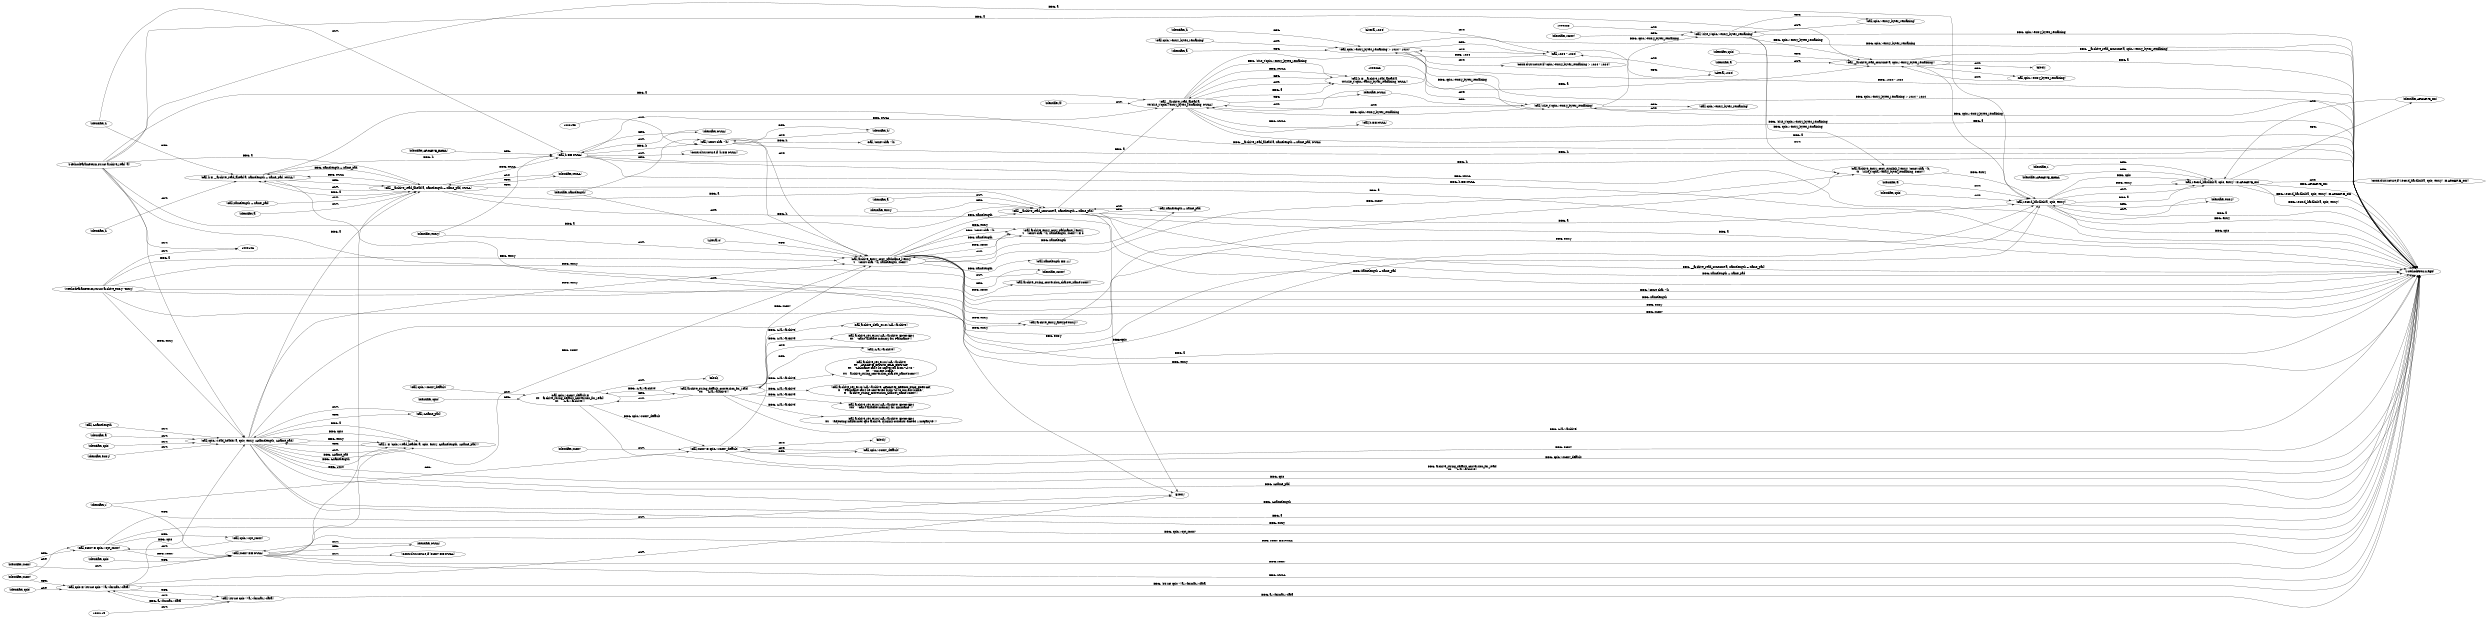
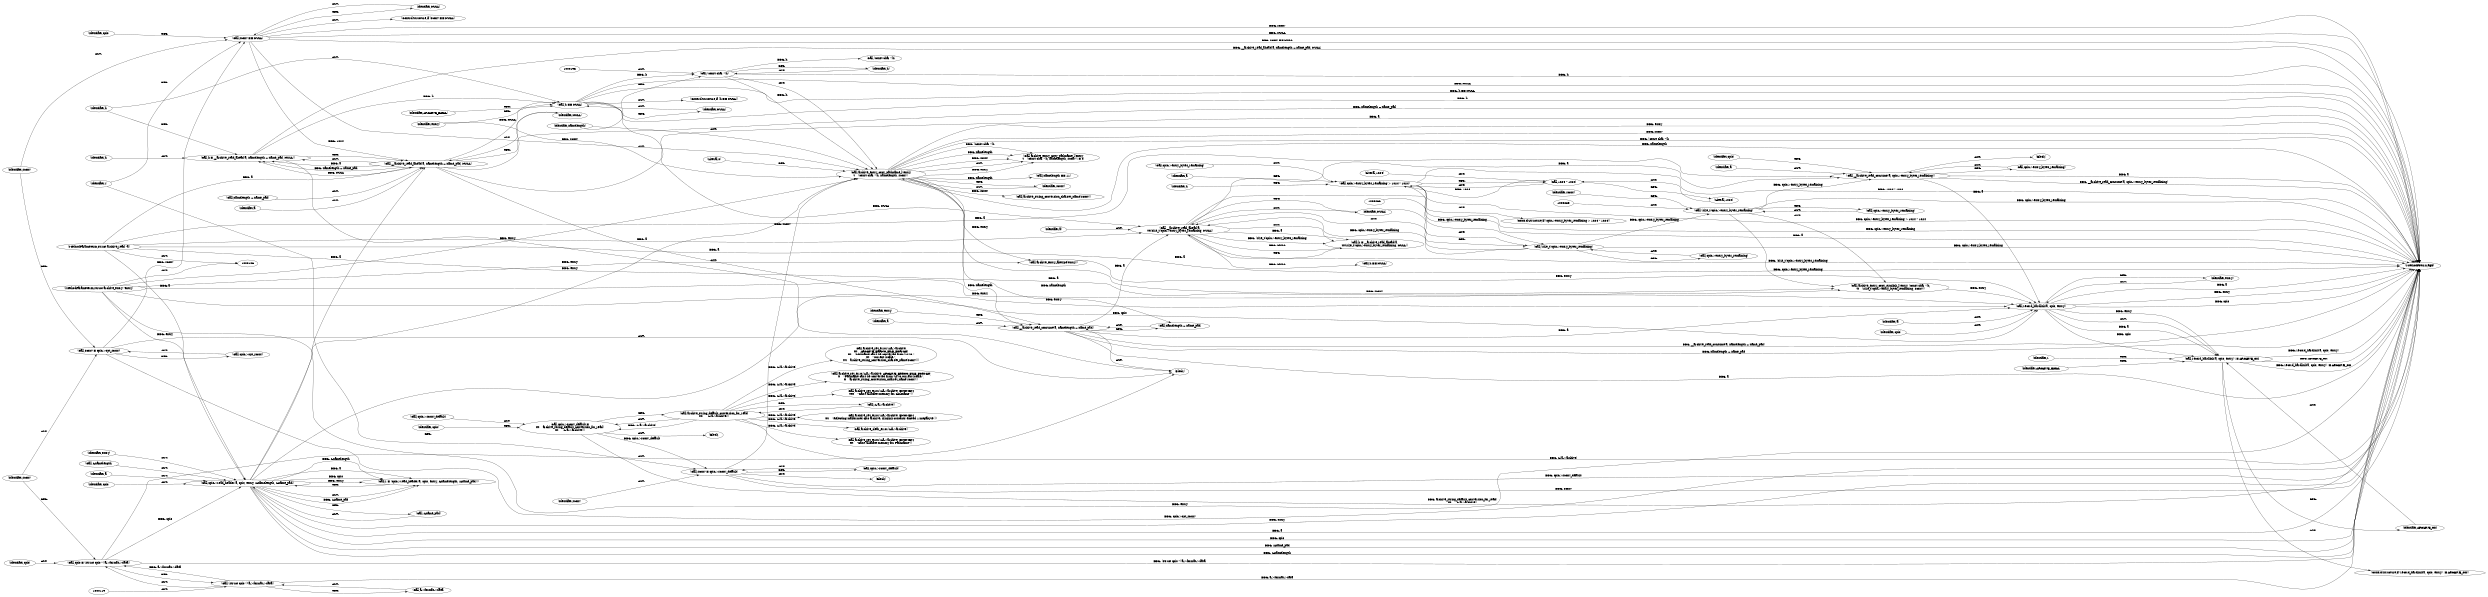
edge "(MethodParameterIn,struct archive_read *a)" -> "(Call,__archive_read_consume(a, namelength + name_pad))": removed, label "DDG: a"
node "(Call,a->format->data)": added
